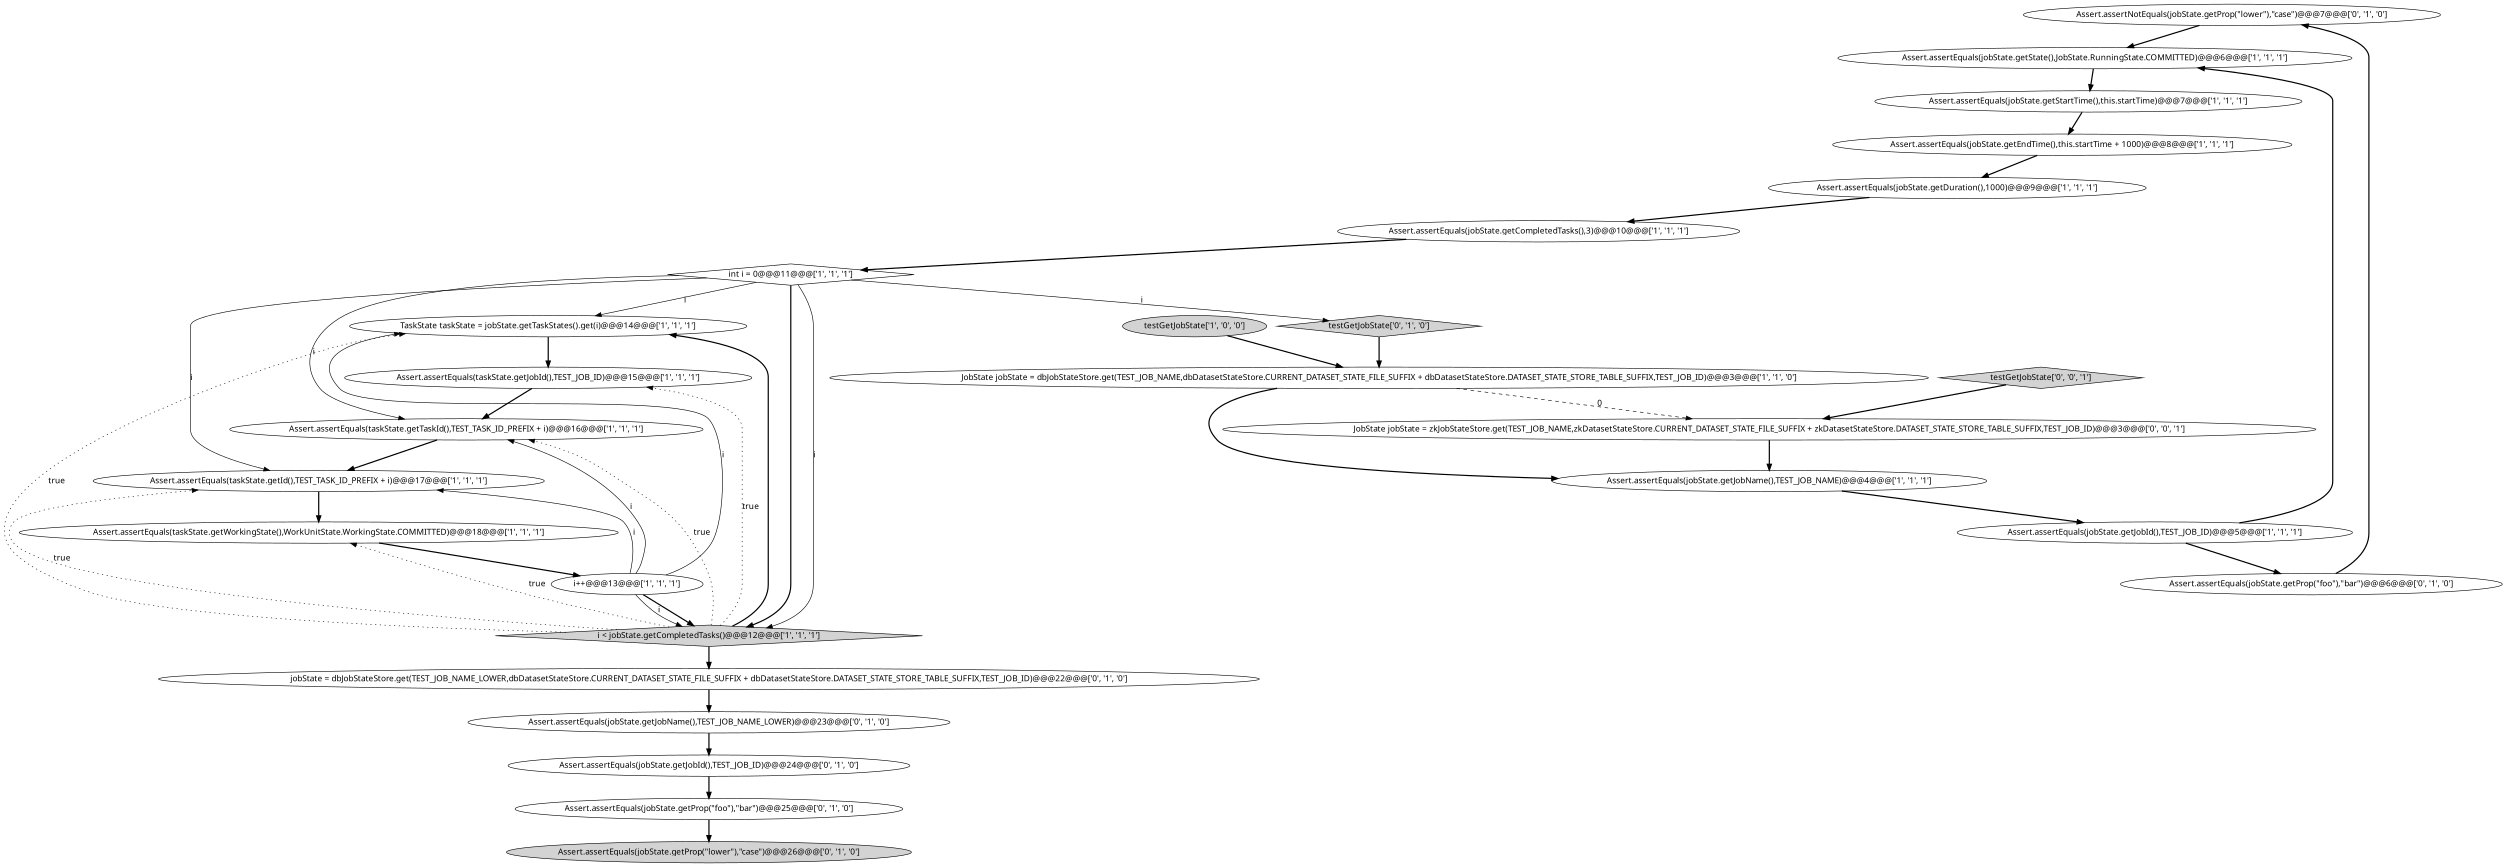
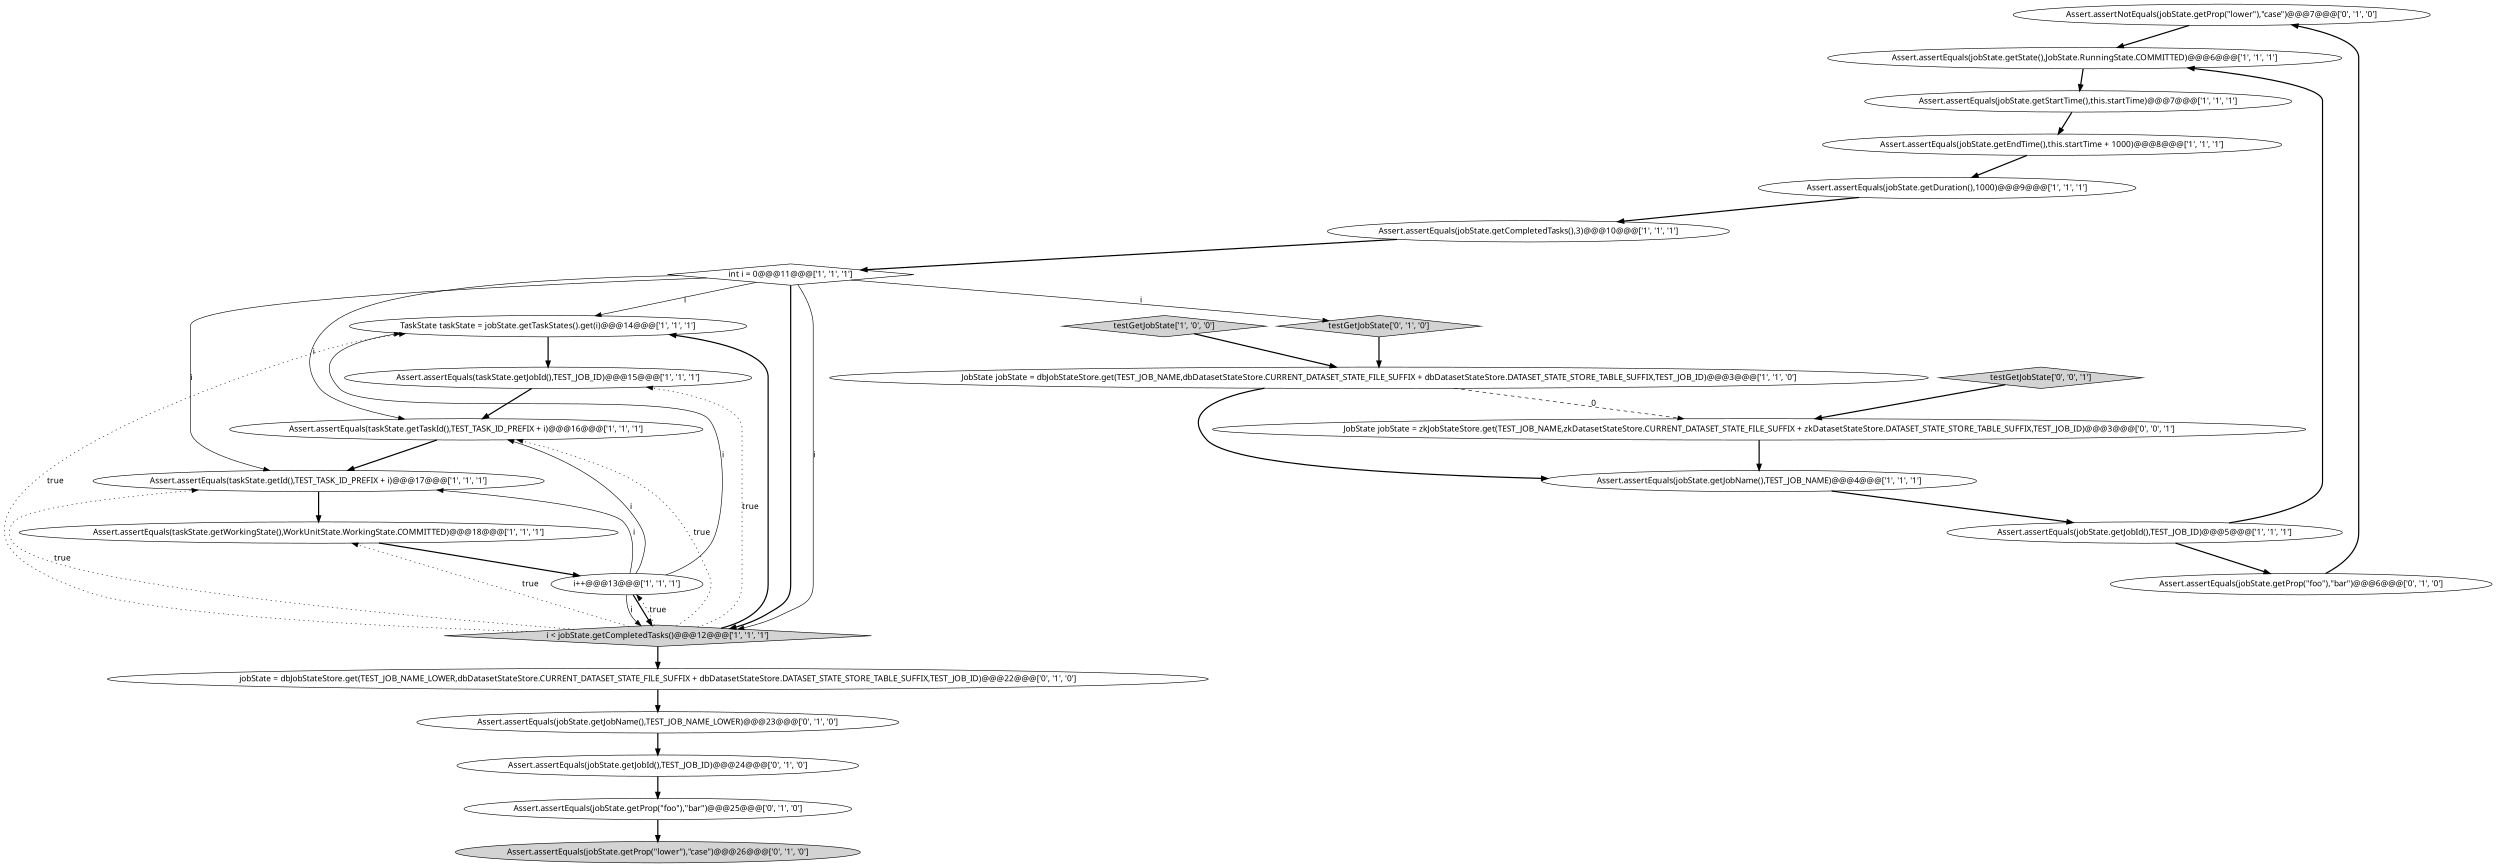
node "testGetJobState['1', '0', '0']": shape ellipse -> diamond
edge "i < jobState.getCompletedTasks()@@@12@@@['1', '1', '1']" -> "i++@@@13@@@['1', '1', '1']": added, label "true"
